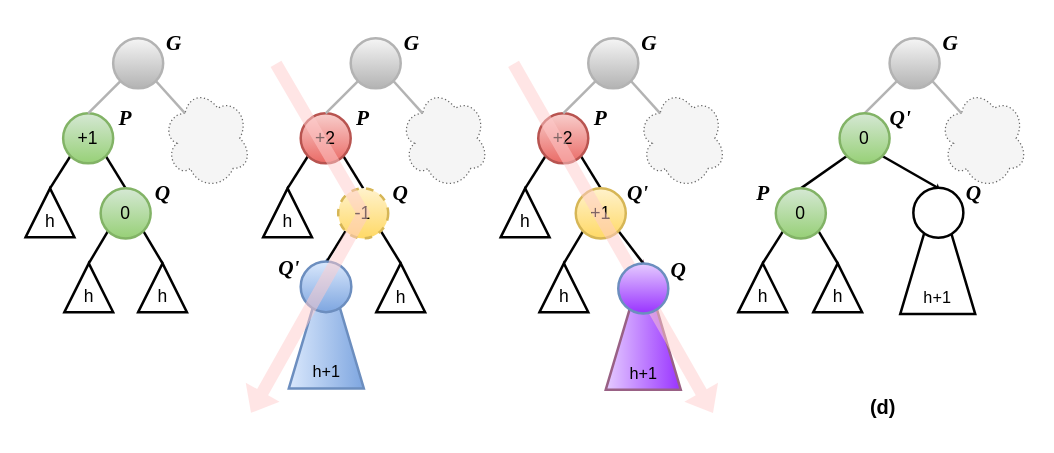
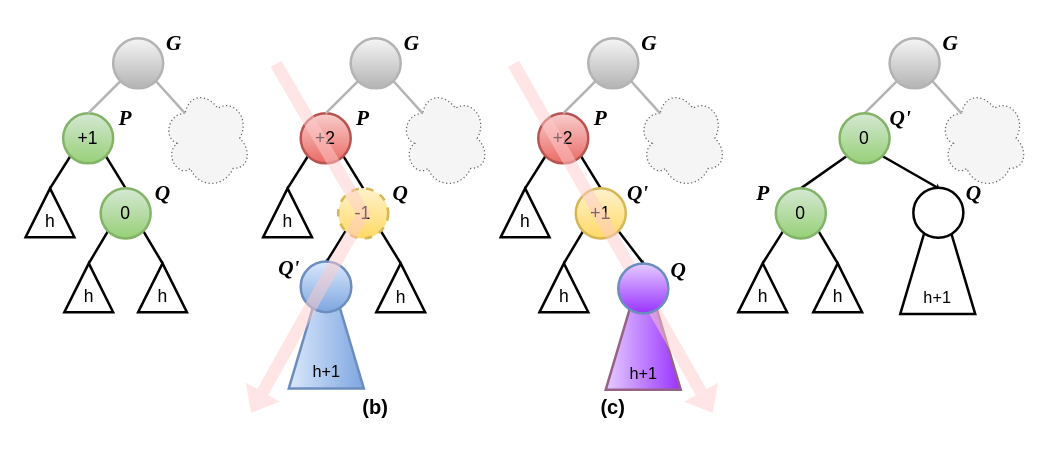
node "(b)": added
node "(c)": added
node "(d)": removed
